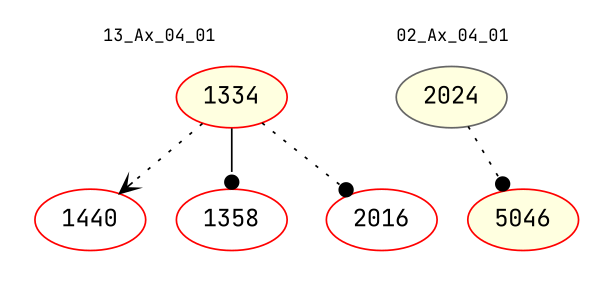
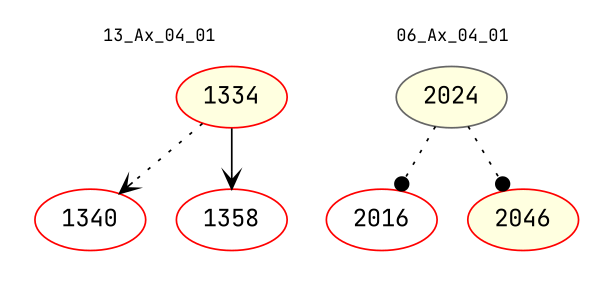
cluster "02_Ax_04_01": label "02_Ax_04_01" -> "06_Ax_04_01"
edge "1334" -> "2016": now "2024" -> "2016"
edge "1334" -> "1358": arrowhead dot -> vee
node "1440": label "1440" -> "1340"
node "5046": label "5046" -> "2046"
